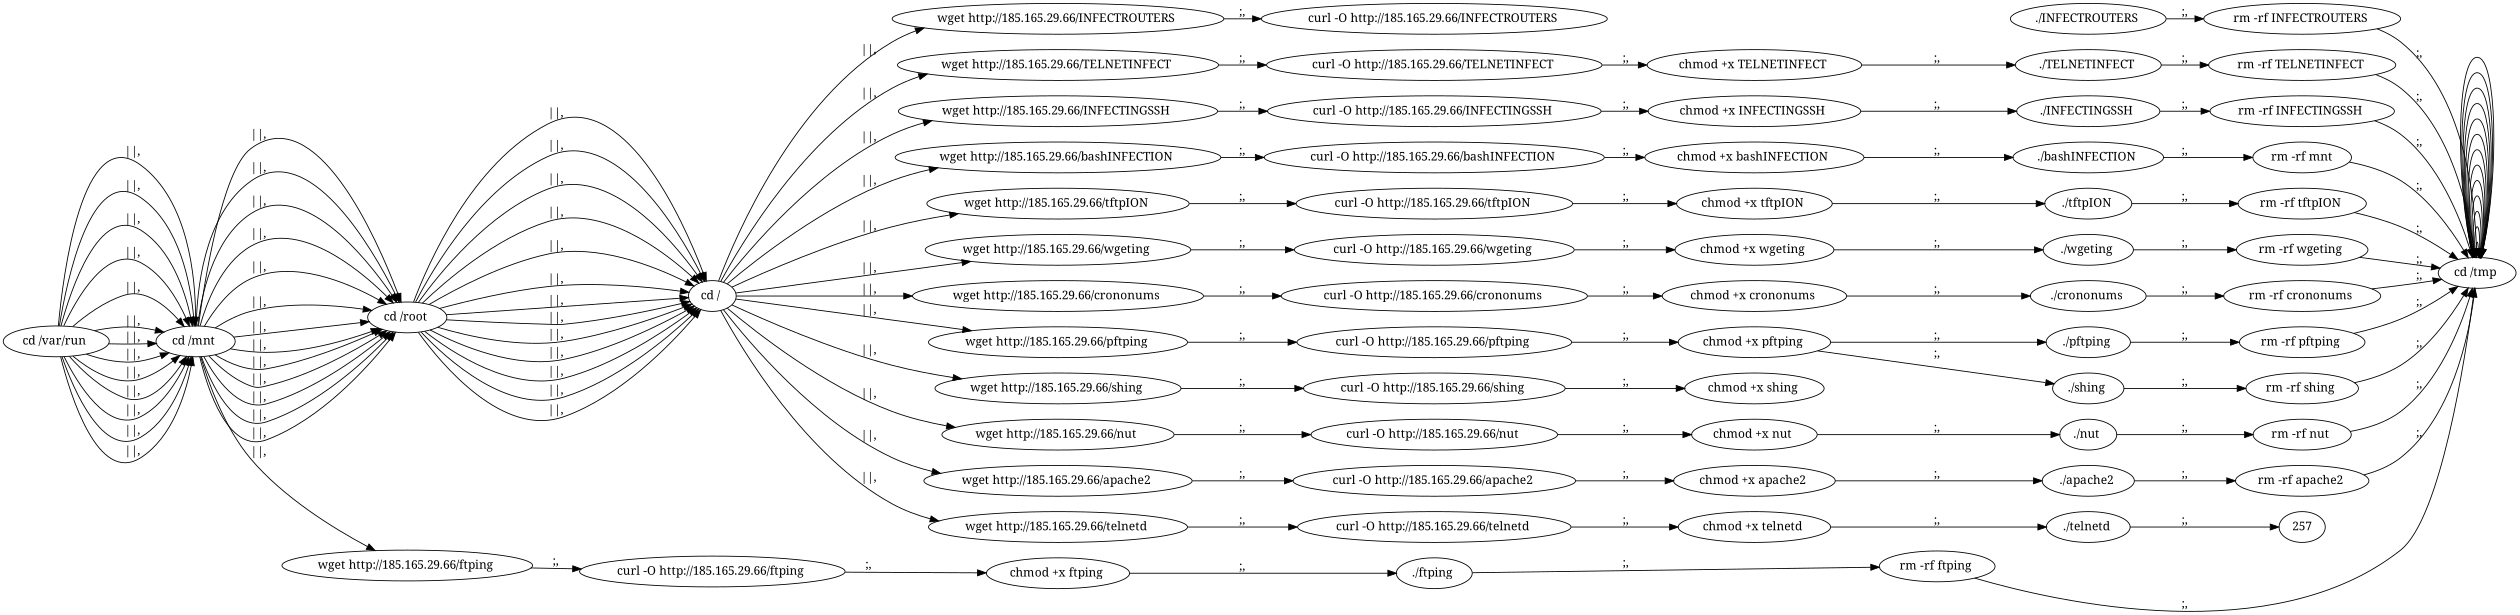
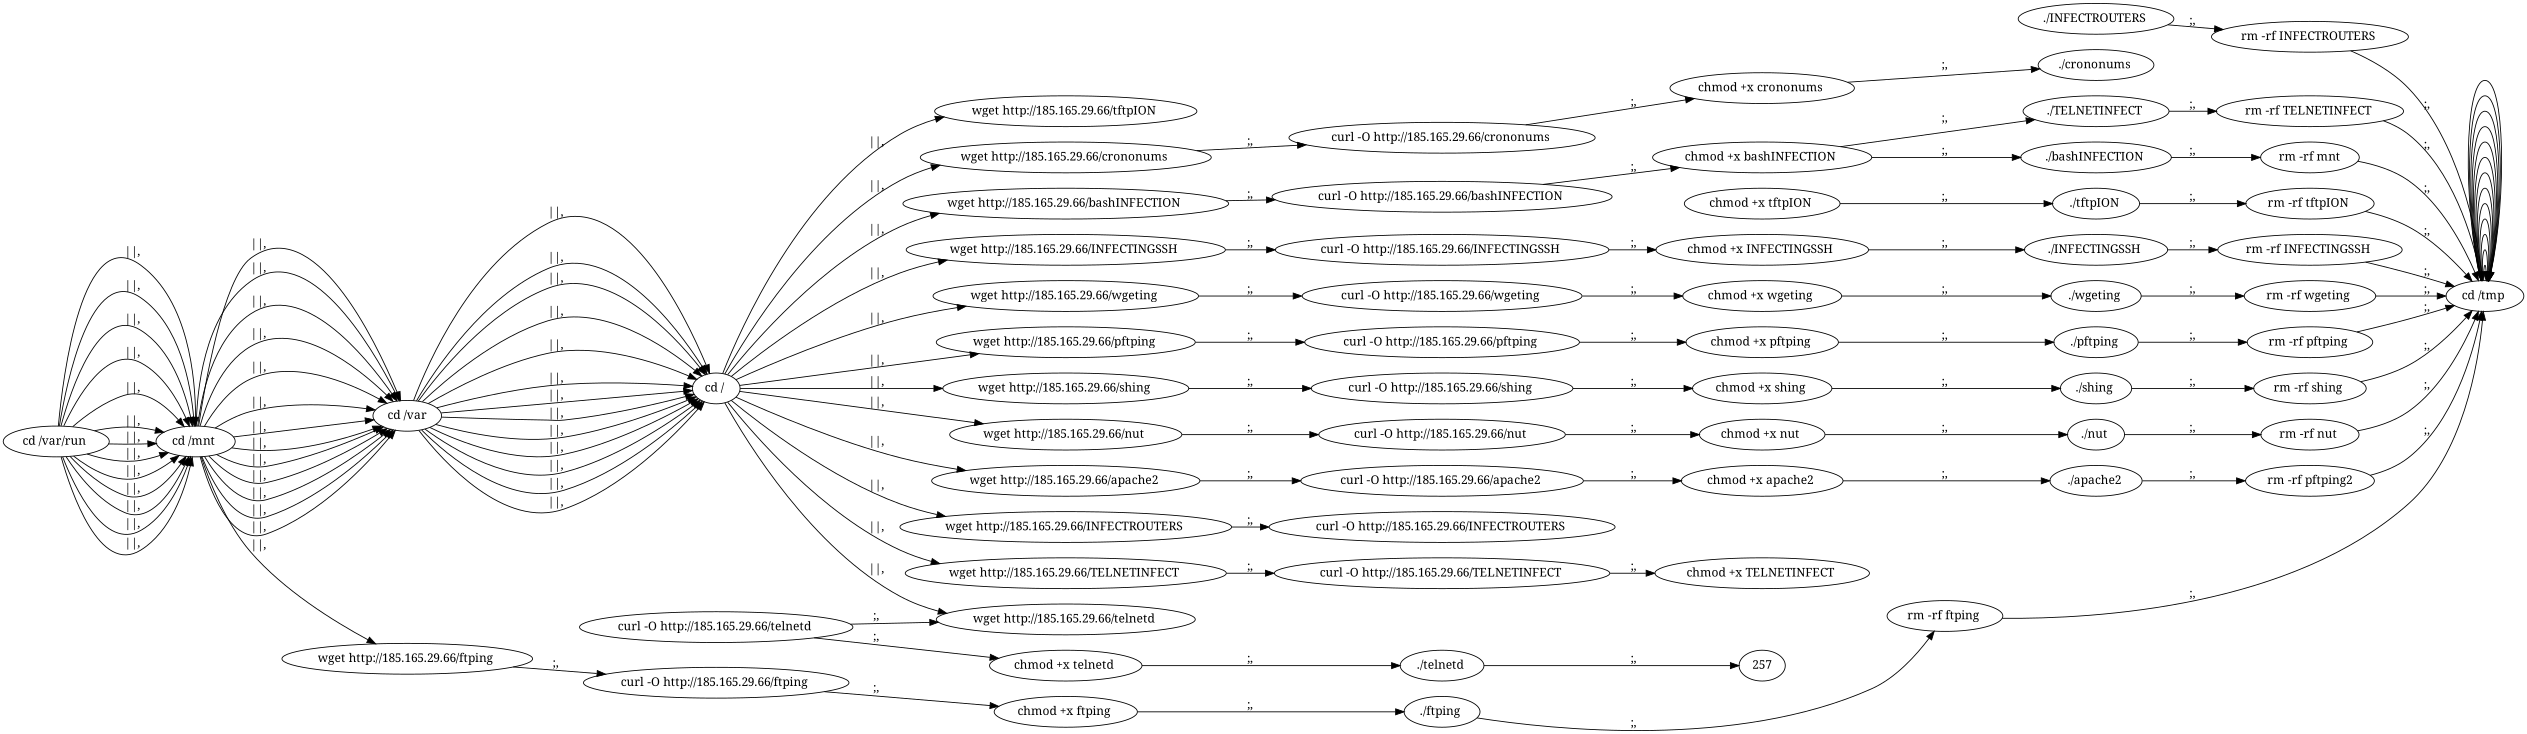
edge "chmod +x TELNETINFECT" -> "./TELNETINFECT": now "chmod +x bashINFECTION" -> "./TELNETINFECT"
node "curl -O http://185.165.29.66/tftpION": removed
node "rm -rf crononums": removed
node "cd /root": label "cd /root" -> "cd /var"
edge "chmod +x pftping" -> "./shing": now "chmod +x shing" -> "./shing"
node "rm -rf apache2": label "rm -rf apache2" -> "rm -rf pftping2"
edge "wget http://185.165.29.66/telnetd" -> "curl -O http://185.165.29.66/telnetd": reversed
